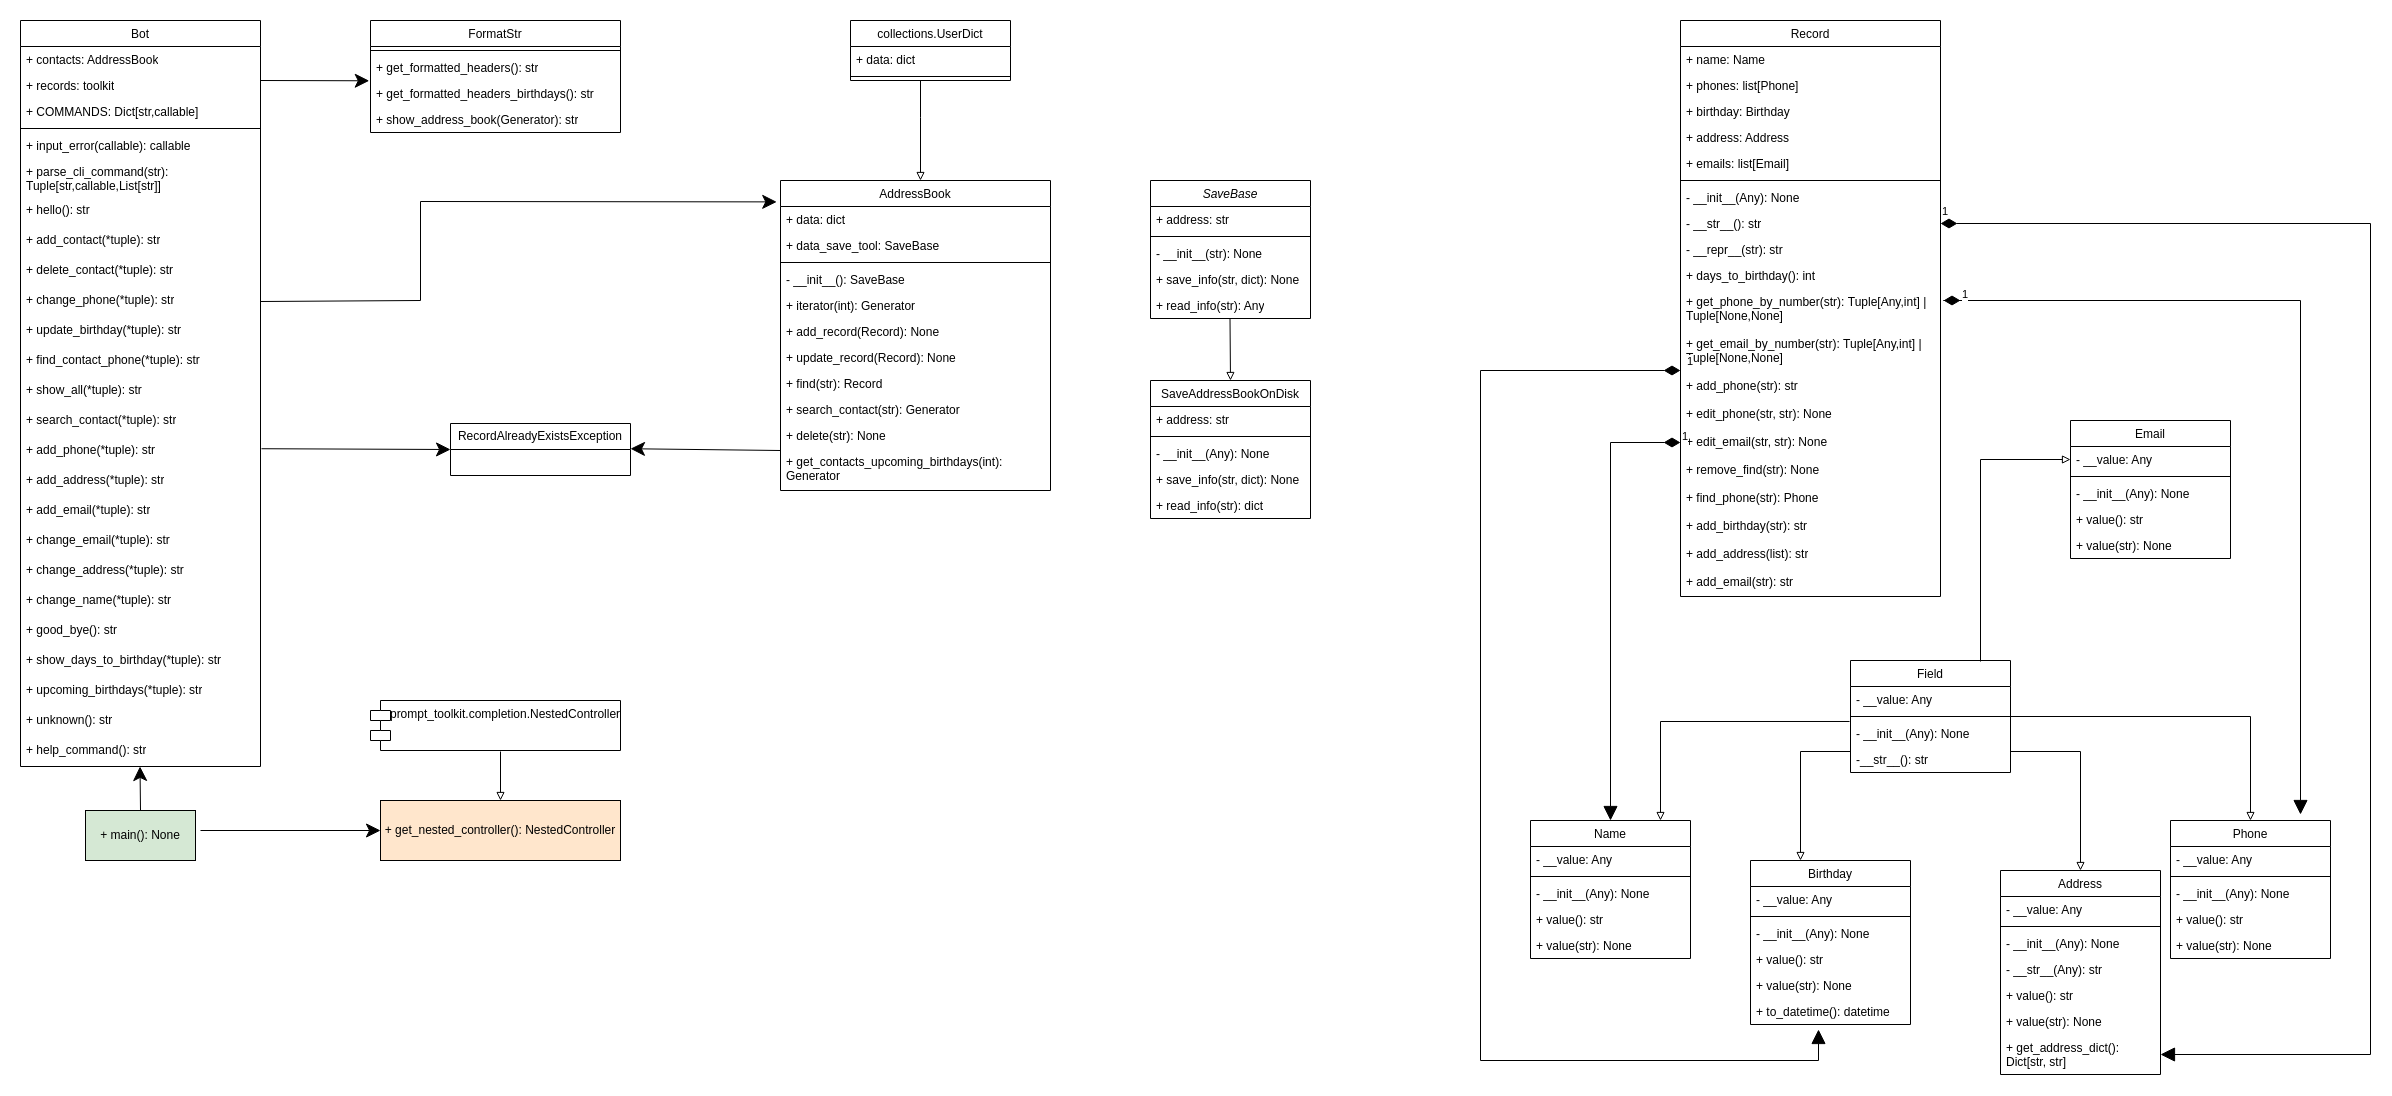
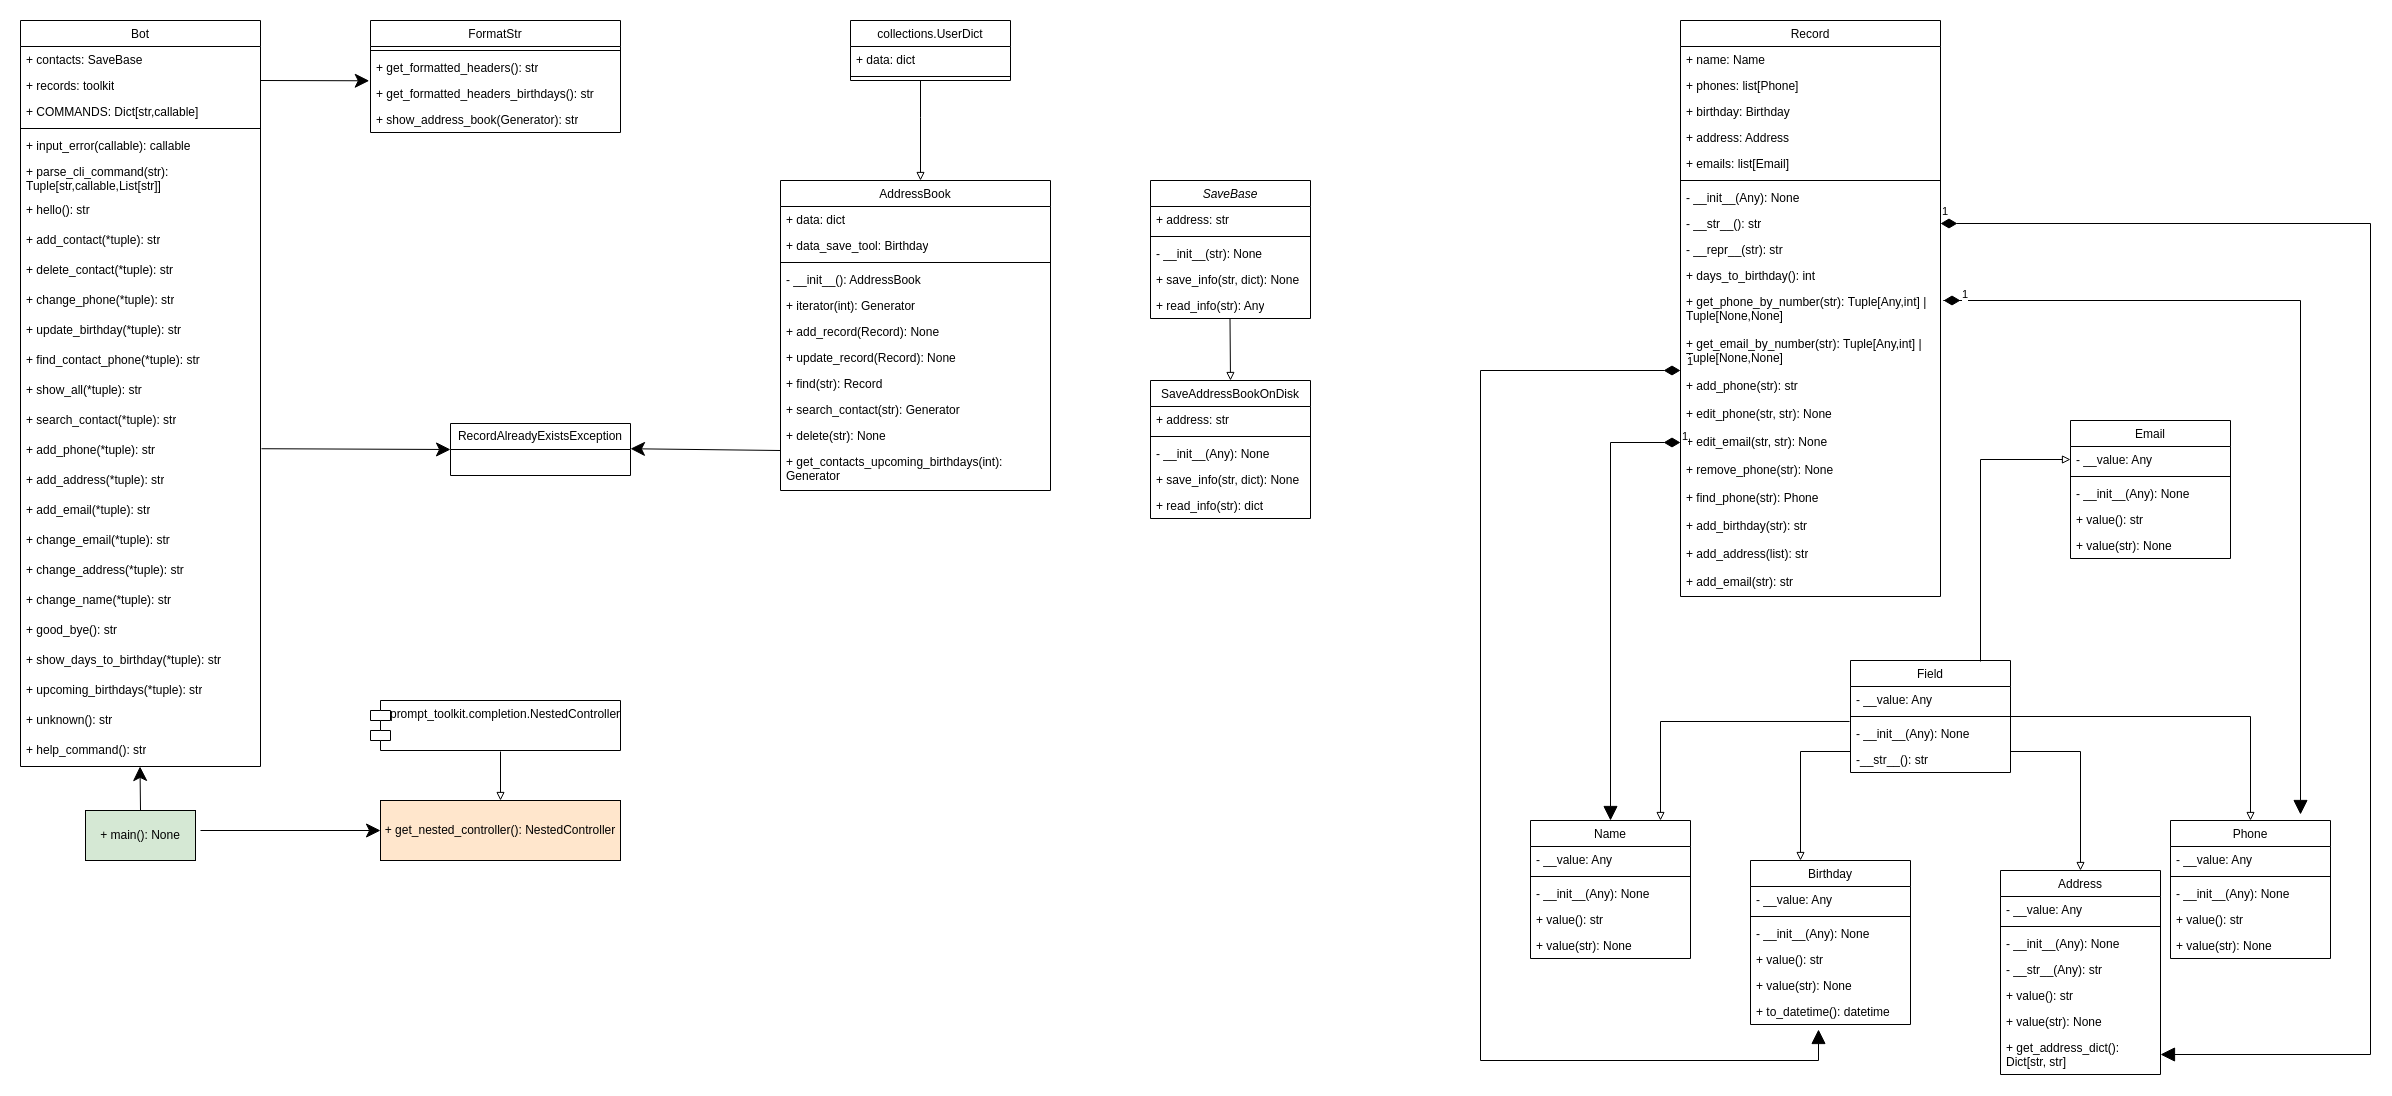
node "+ contacts: AddressBook": label "+ contacts: AddressBook" -> "+ contacts: SaveBase"
edge "+ change_phone(*tuple): str" -> "AddressBook": removed
node "+ data_save_tool: SaveBase": label "+ data_save_tool: SaveBase" -> "+ data_save_tool: Birthday"
node "- __init__(): SaveBase": label "- __init__(): SaveBase" -> "- __init__(): AddressBook"
node "+ remove_find(str): None": label "+ remove_find(str): None" -> "+ remove_phone(str): None"
